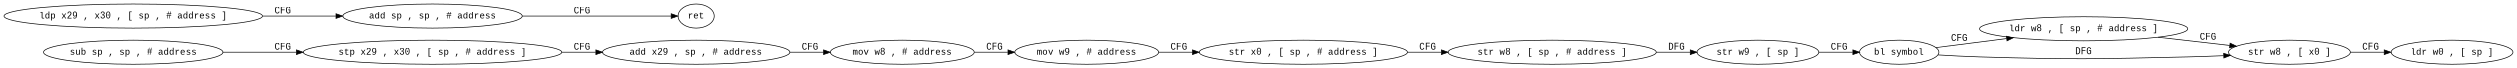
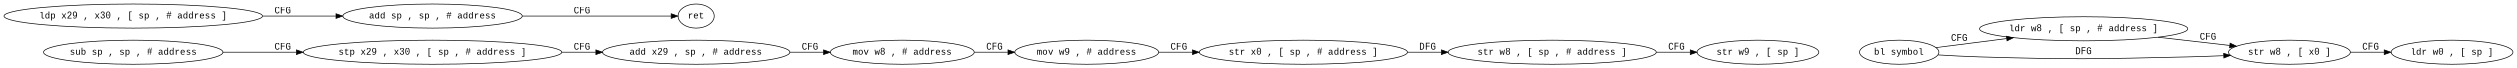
edge "str x0 , [ sp , # address ]" -> "str w8 , [ sp , # address ]": label "CFG" -> "DFG"
edge "str w8 , [ sp , # address ]" -> "str w9 , [ sp ]": label "DFG" -> "CFG"
edge "str w9 , [ sp ]" -> "bl symbol": removed, label "CFG"
